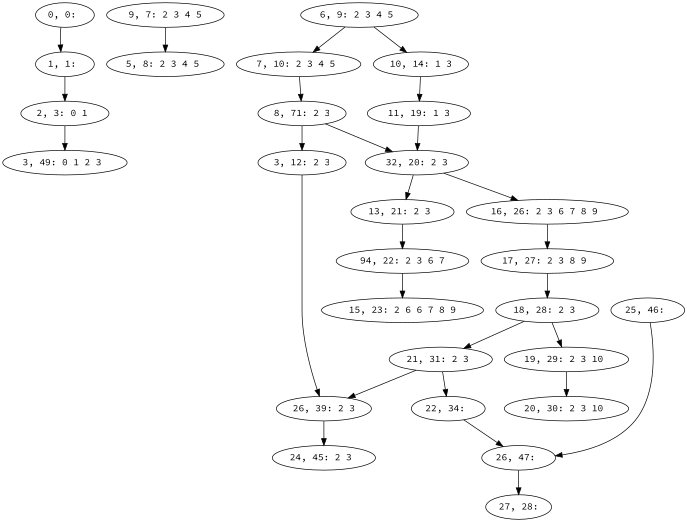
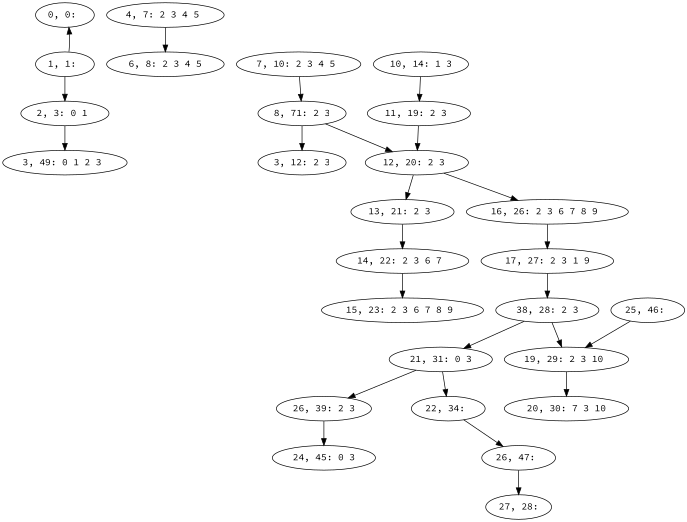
node "9, 7: 2 3 4 5": label "9, 7: 2 3 4 5" -> "4, 7: 2 3 4 5"
node "6, 9: 2 3 4 5": removed
edge "0, 0:" -> "1, 1:": reversed
node "5, 8: 2 3 4 5": label "5, 8: 2 3 4 5" -> "6, 8: 2 3 4 5"
node "11, 19: 1 3": label "11, 19: 1 3" -> "11, 19: 2 3"
node "32, 20: 2 3": label "32, 20: 2 3" -> "12, 20: 2 3"
node "94, 22: 2 3 6 7": label "94, 22: 2 3 6 7" -> "14, 22: 2 3 6 7"
node "17, 27: 2 3 8 9": label "17, 27: 2 3 8 9" -> "17, 27: 2 3 1 9"
edge "3, 12: 2 3" -> "26, 39: 2 3": removed
node "15, 23: 2 6 6 7 8 9": label "15, 23: 2 6 6 7 8 9" -> "15, 23: 2 3 6 7 8 9"
node "18, 28: 2 3": label "18, 28: 2 3" -> "38, 28: 2 3"
node "21, 31: 2 3": label "21, 31: 2 3" -> "21, 31: 0 3"
node "20, 30: 2 3 10": label "20, 30: 2 3 10" -> "20, 30: 7 3 10"
edge "25, 46:" -> "26, 47:": now "25, 46:" -> "19, 29: 2 3 10"
node "24, 45: 2 3": label "24, 45: 2 3" -> "24, 45: 0 3"
